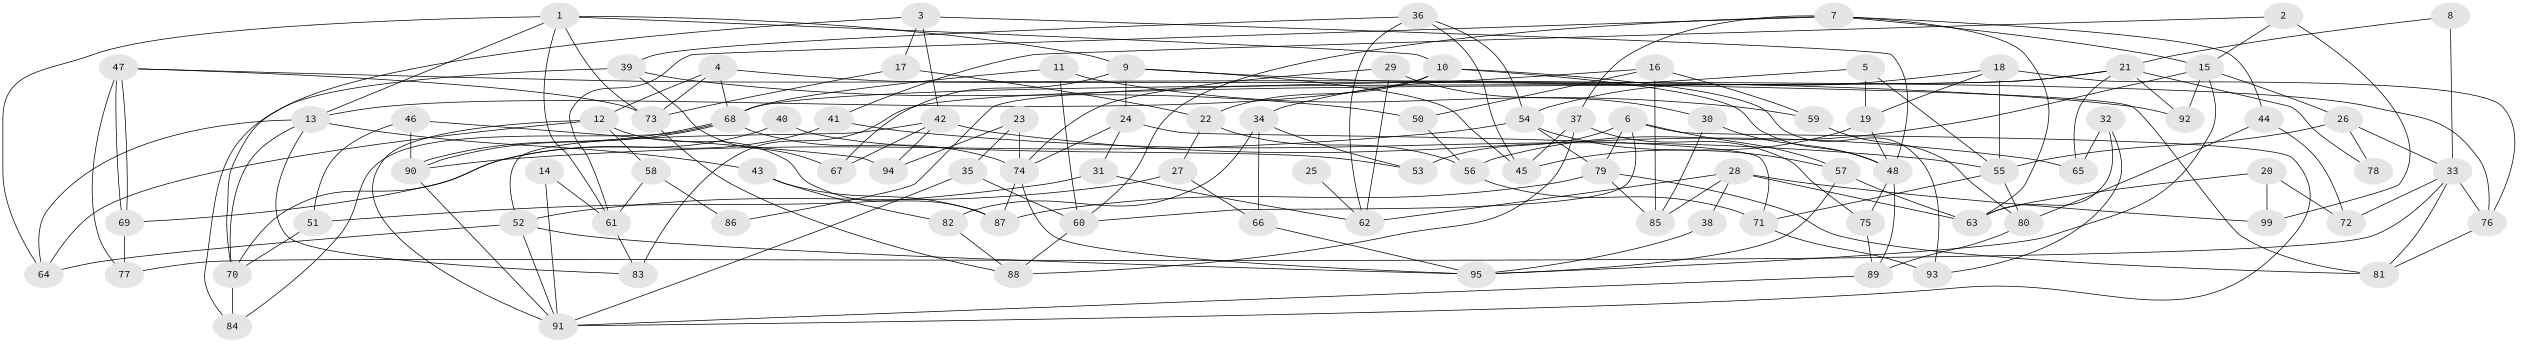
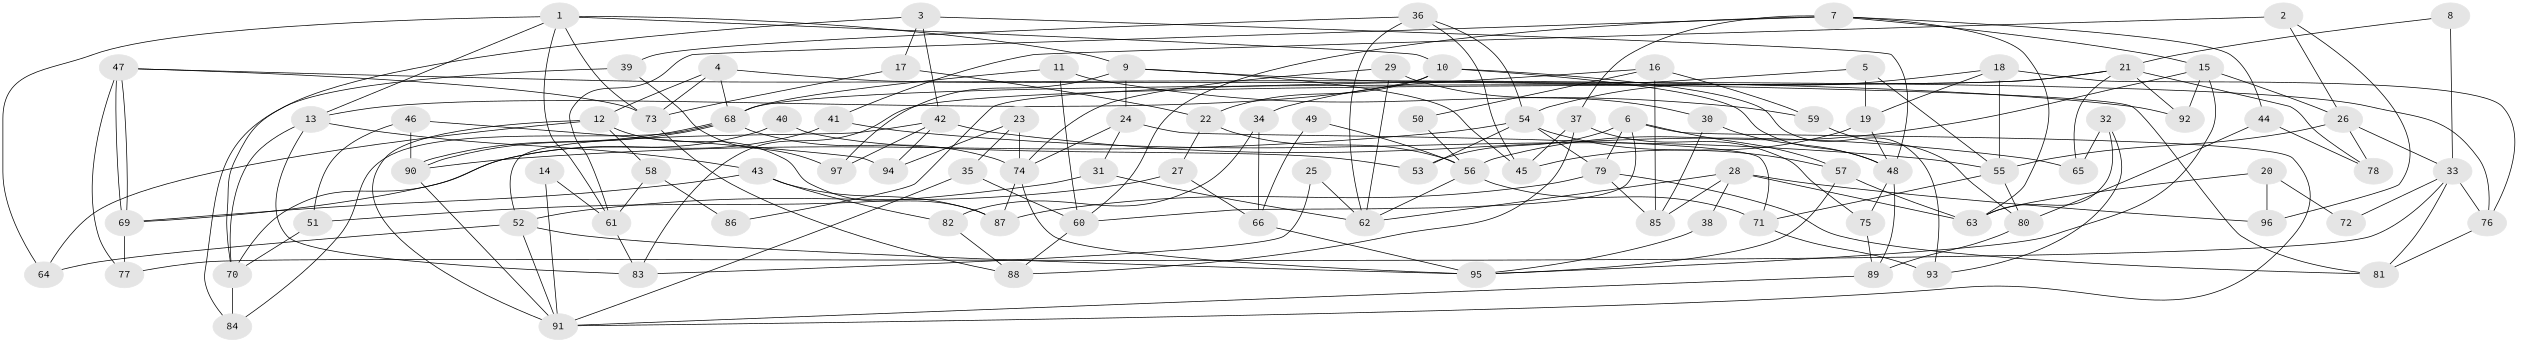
edge "2" -- "15": now "2" -- "26"
edge "39" -- "50": removed
node "49": added
edge "13" -- "64": removed
edge "34" -- "53": now "54" -- "53"
edge "44" -- "72": now "44" -- "78"
node "67": label "67" -> "97"
edge "43" -- "69": added
edge "56" -- "62": added
node "99": label "99" -> "96"
edge "25" -- "83": added
